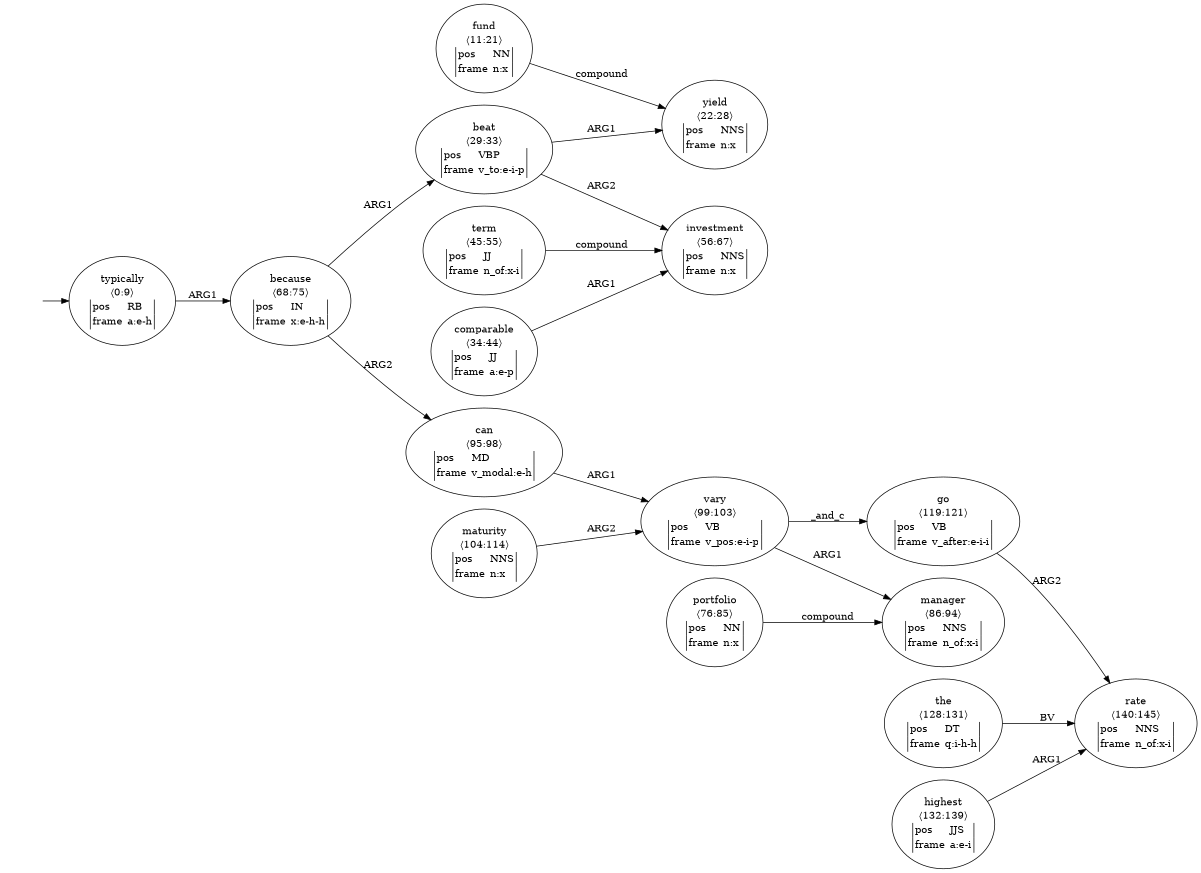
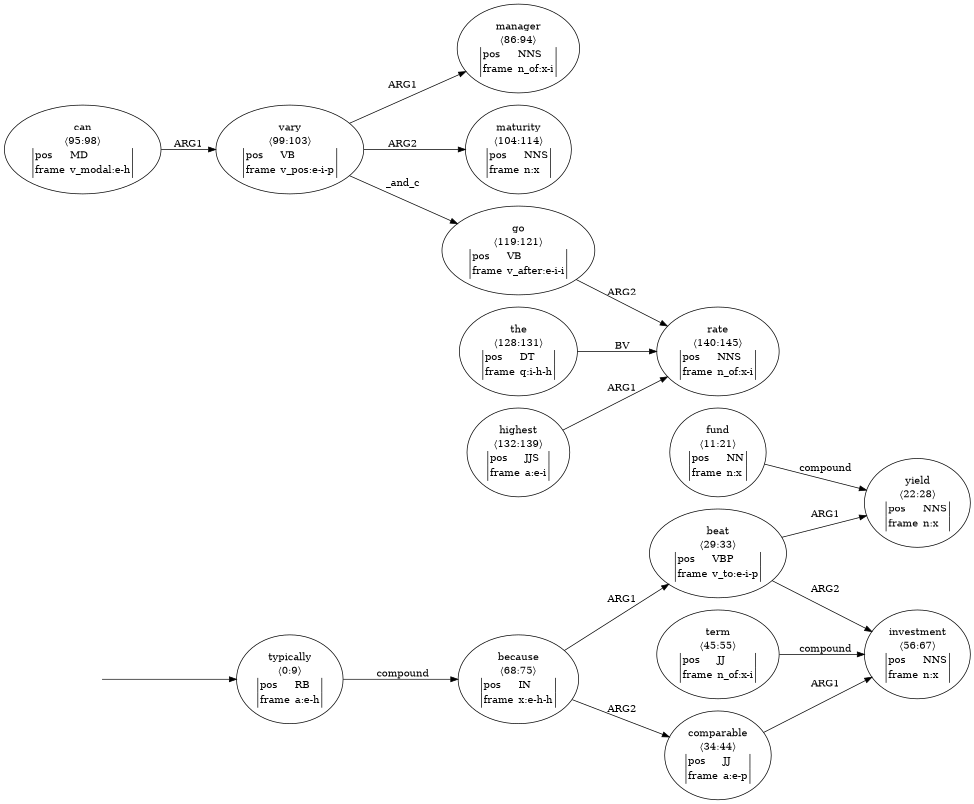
edge "typically" -> "because": label "ARG1" -> "compound"
edge "because" -> "can": now "because" -> "comparable"
edge "maturity" -> "vary": reversed
node "portfolio": removed
